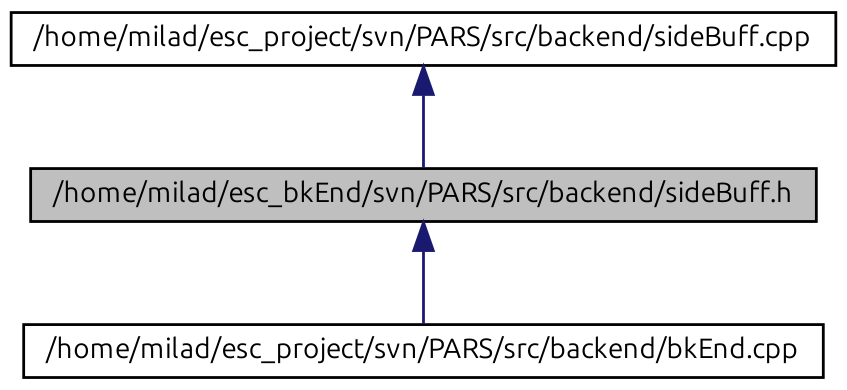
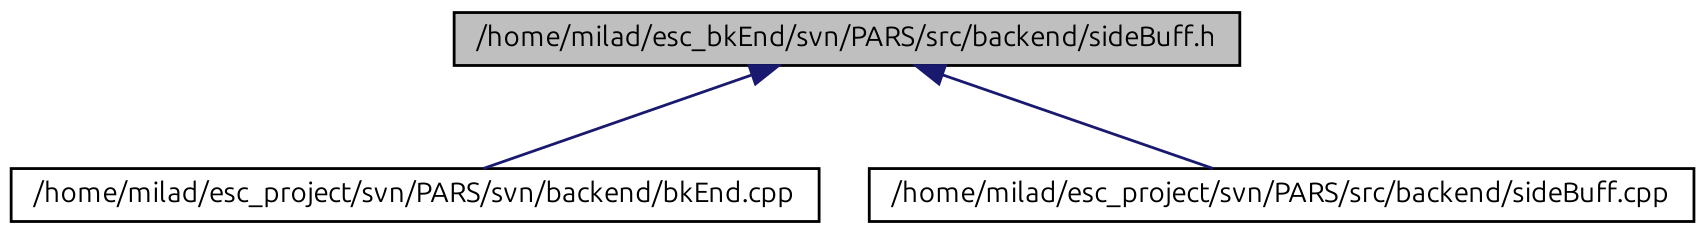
edge "/home/milad/esc_bkEnd/svn/PARS/src/backend/sideBuff.h" -> "/home/milad/esc_project/svn/PARS/src/backend/sideBuff.cpp": reversed
node "/home/milad/esc_project/svn/PARS/src/backend/bkEnd.cpp": label "/home/milad/esc_project/svn/PARS/src/backend/bkEnd.cpp" -> "/home/milad/esc_project/svn/PARS/svn/backend/bkEnd.cpp"
